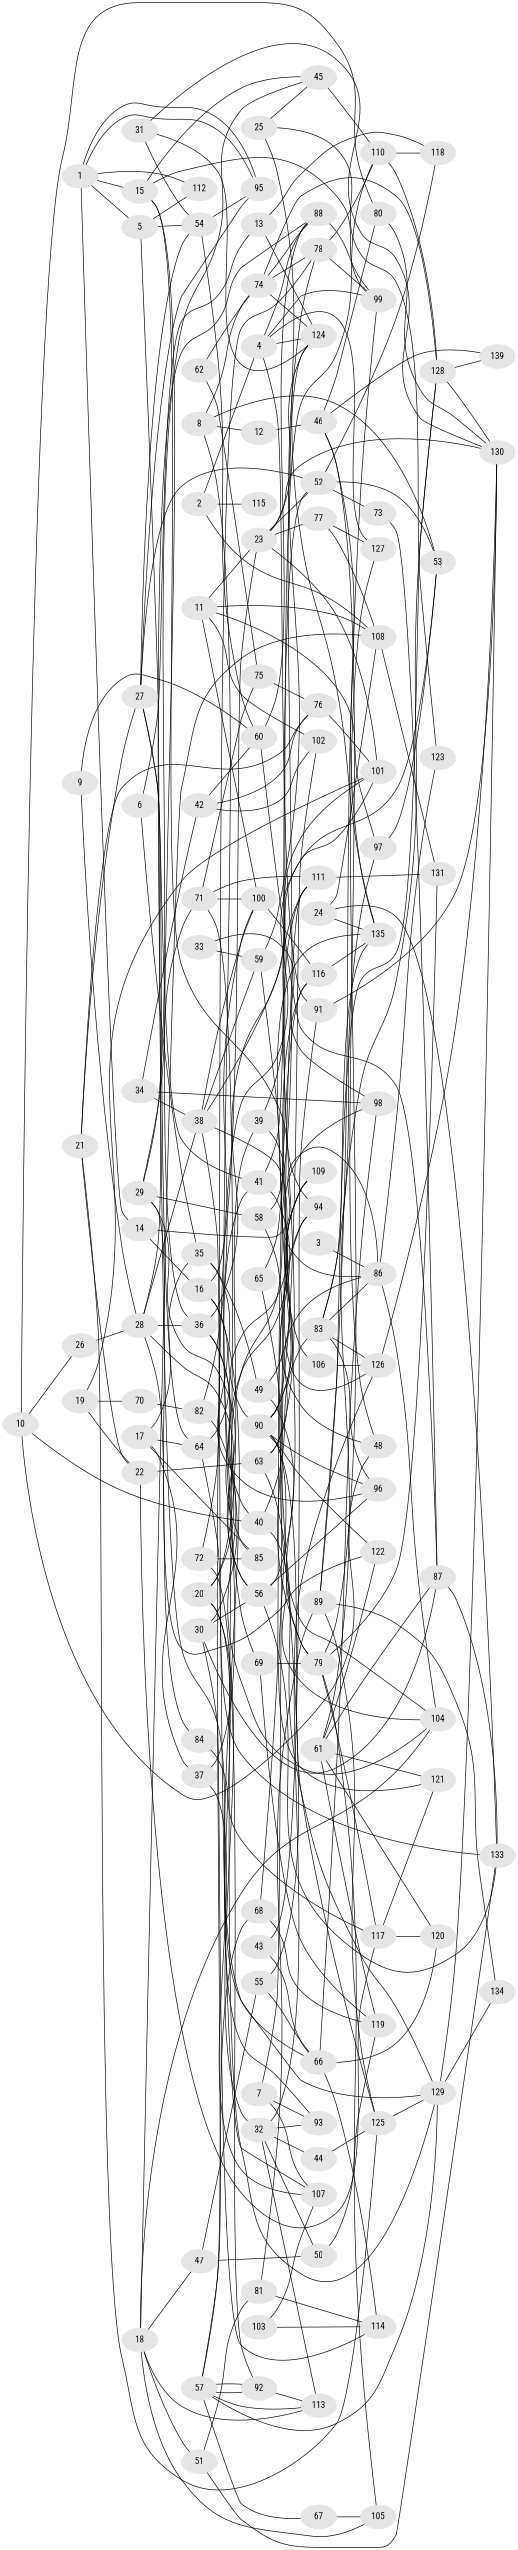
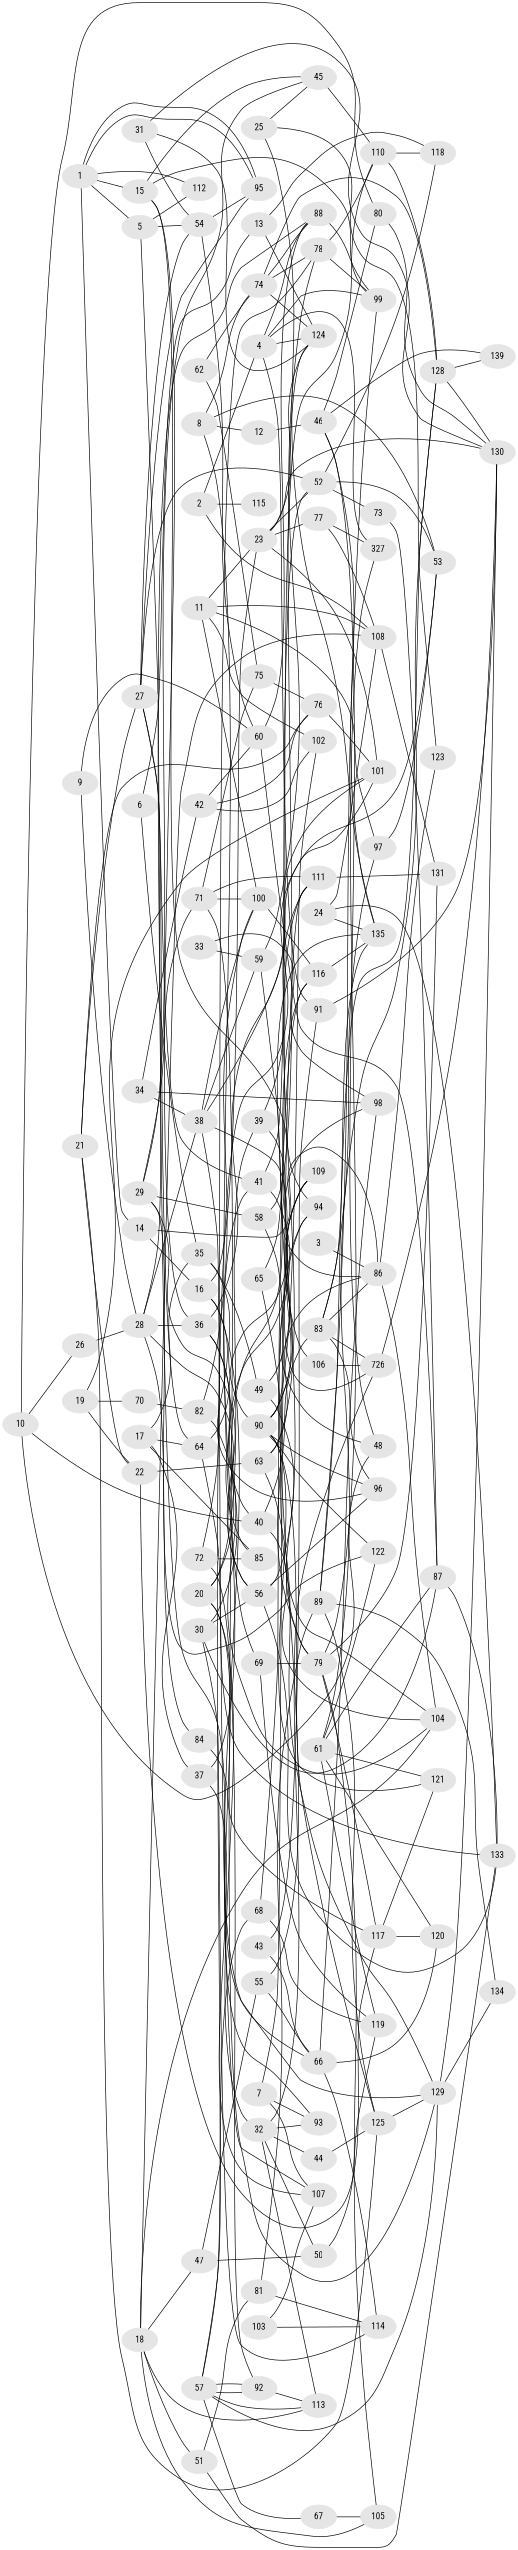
node "127": label "127" -> "327"
node "126": label "126" -> "726"
